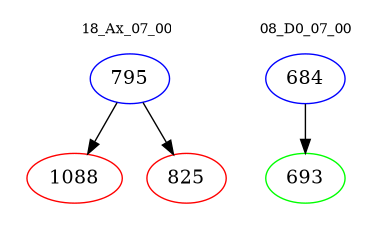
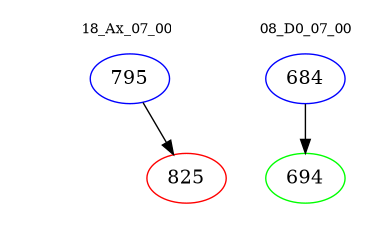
node "1088": removed
node "693": label "693" -> "694"
